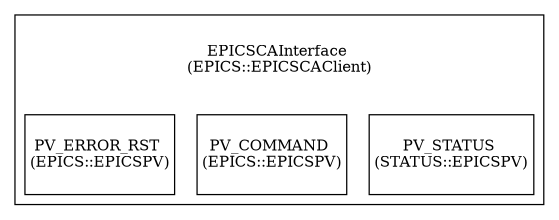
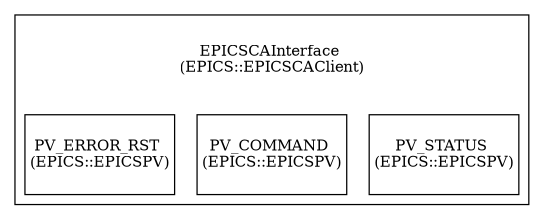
node "PV_STATUS": text "(STATUS::EPICSPV)" -> "(EPICS::EPICSPV)"
